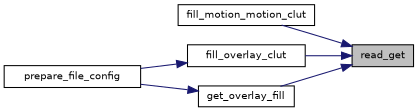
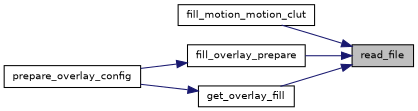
node "fill_overlay_clut": label "fill_overlay_clut" -> "fill_overlay_prepare"
node "read_get": label "read_get" -> "read_file"
node "prepare_file_config": label "prepare_file_config" -> "prepare_overlay_config"
